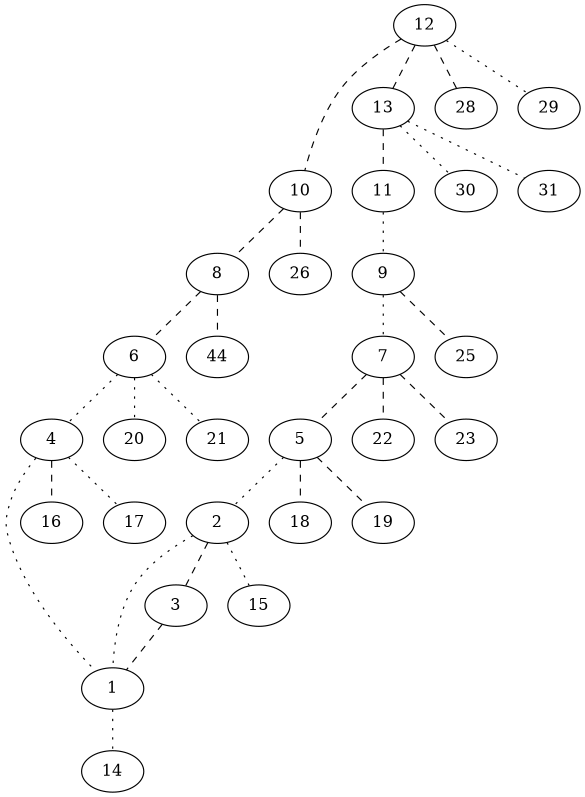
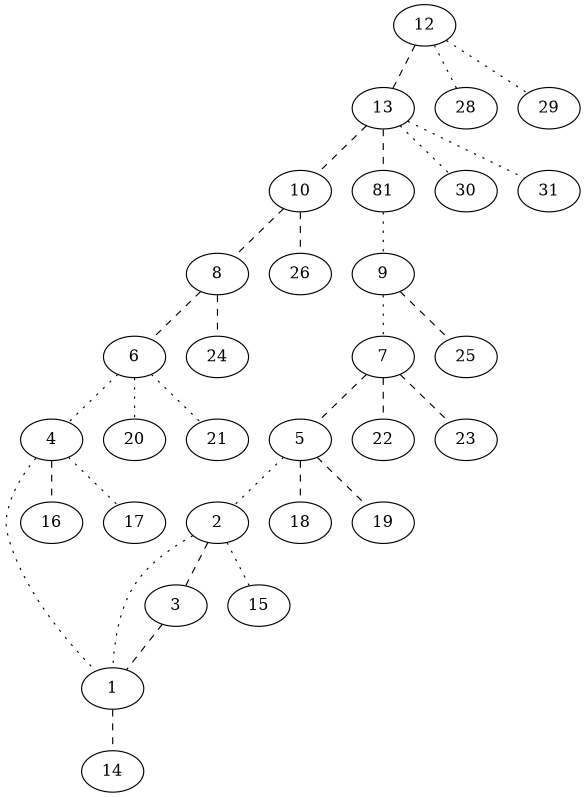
edge "12" -- "28": style dashed -> dotted
edge "12" -- "10": now "13" -- "10"
node "11": label "11" -> "81"
node "44": label "44" -> "24"
edge "1" -- "14": style dotted -> dashed
